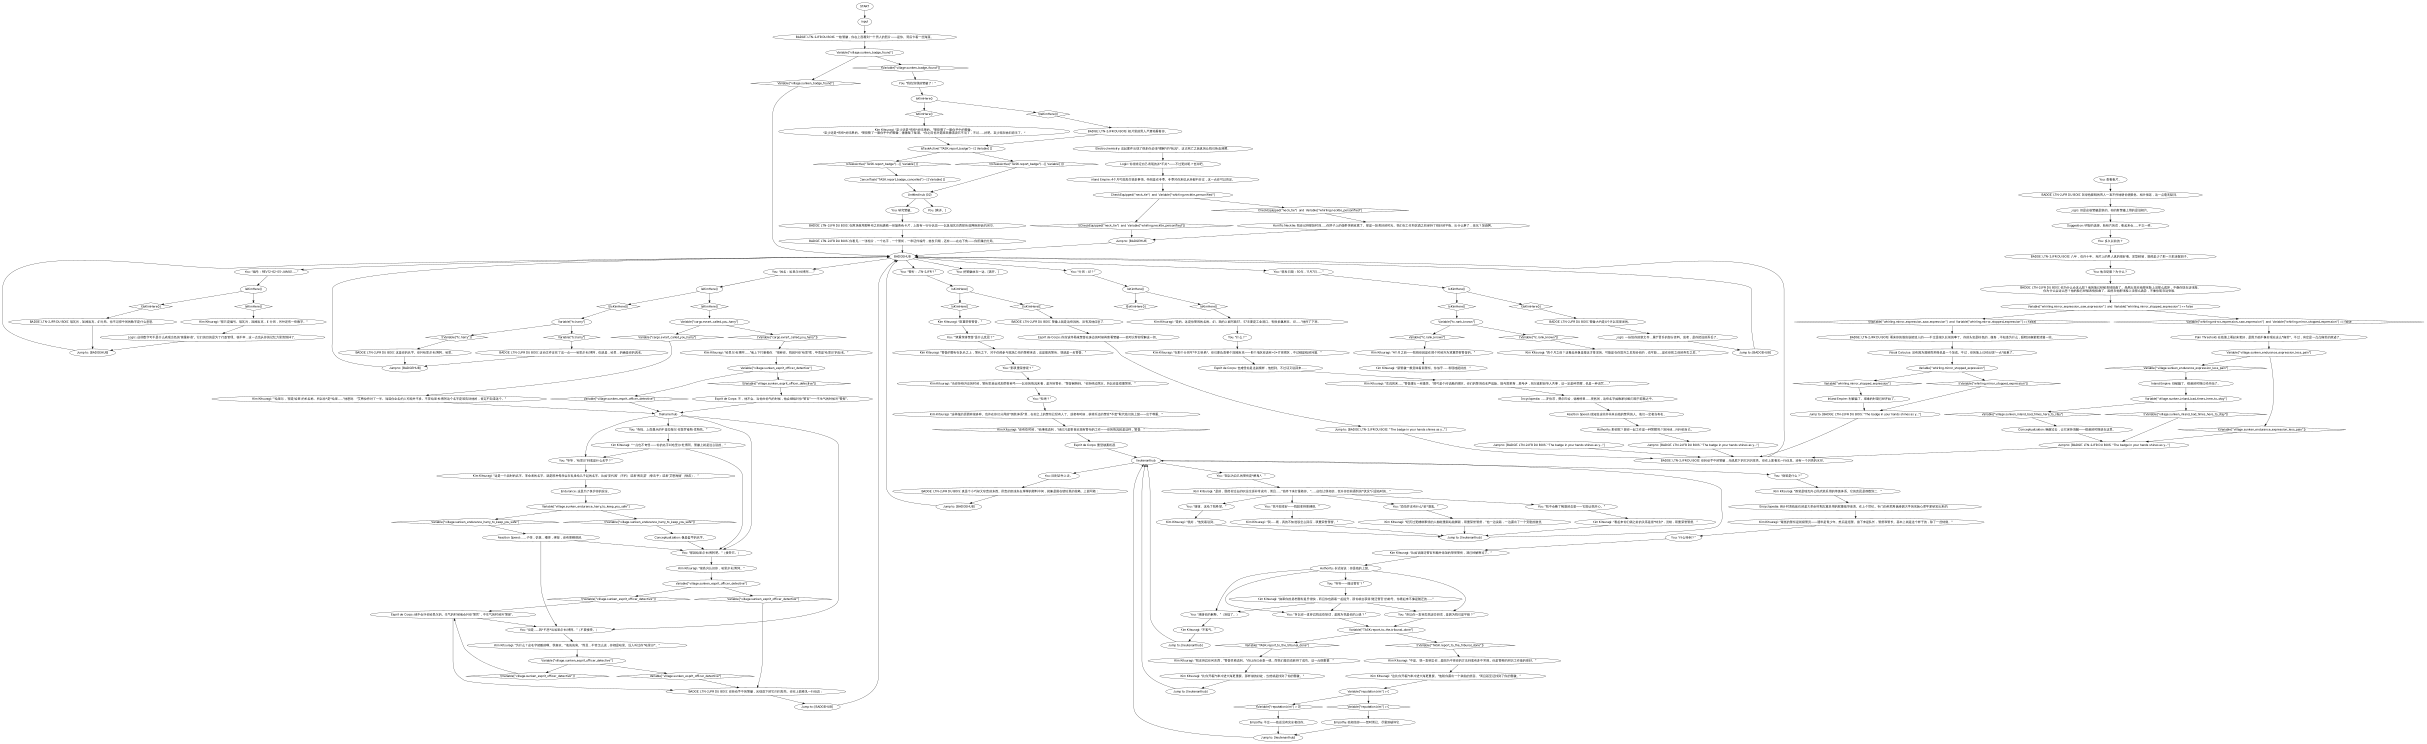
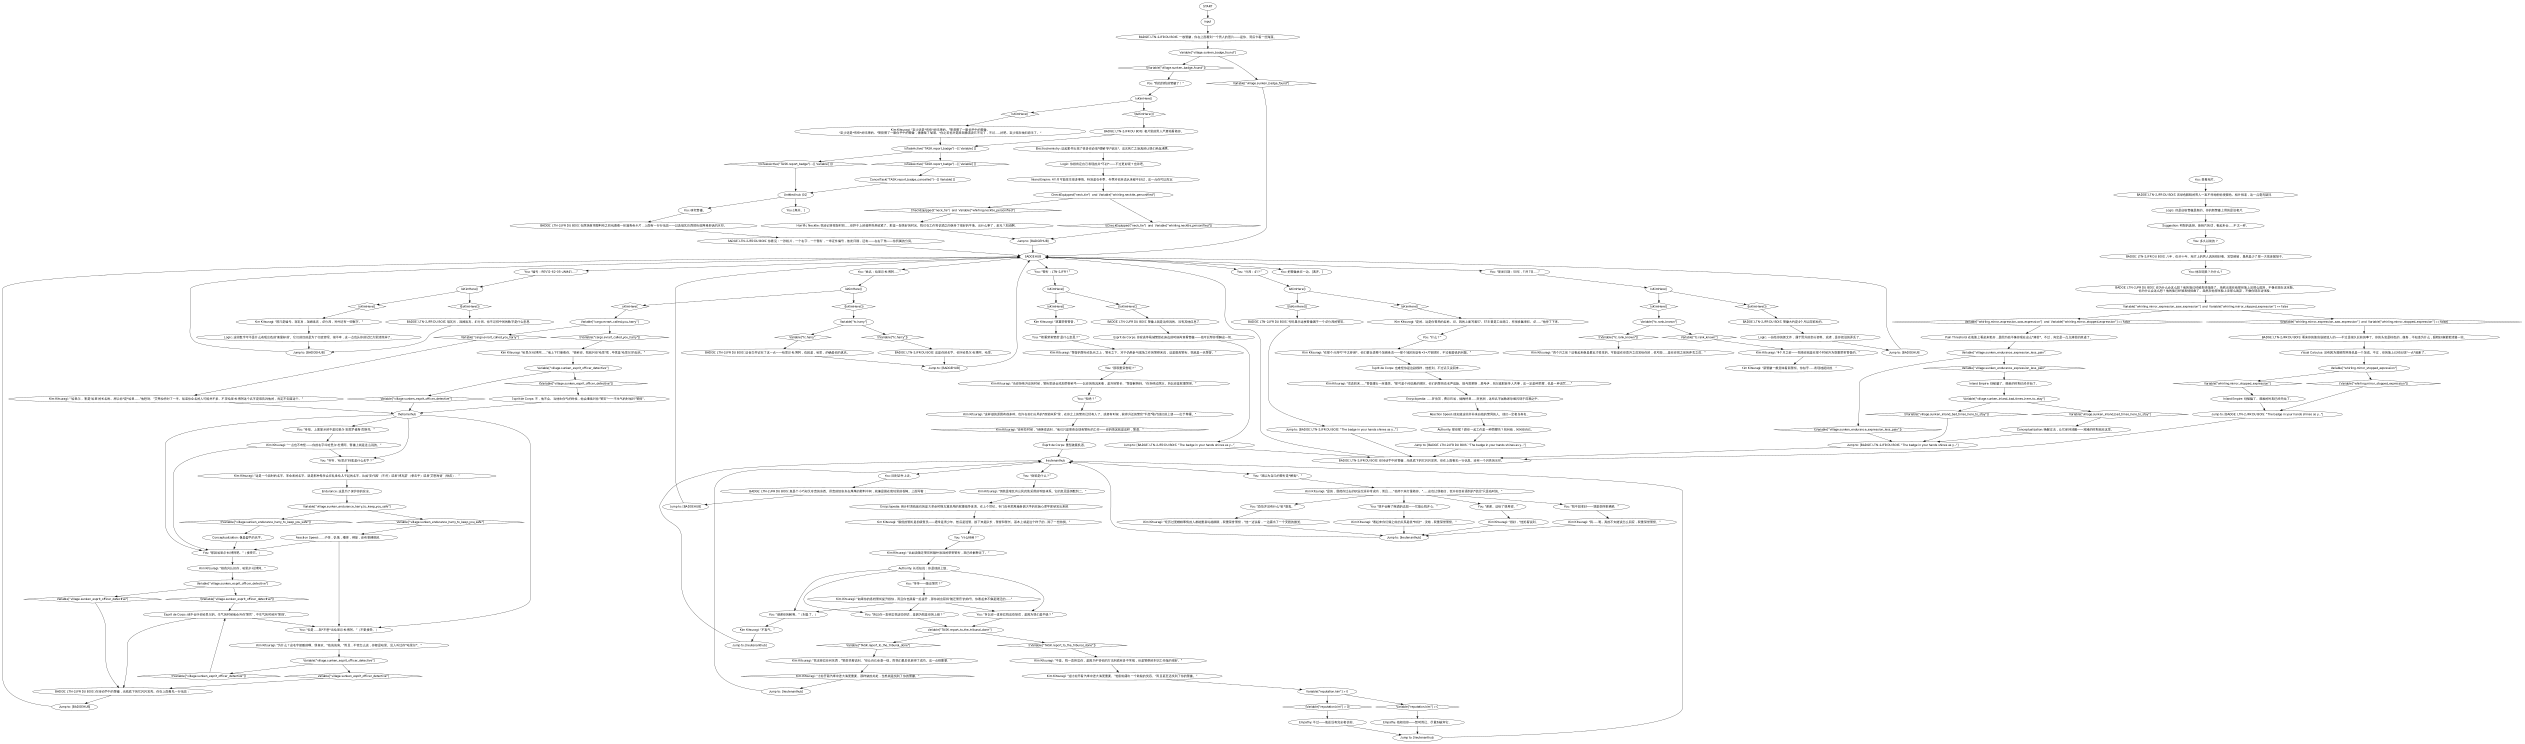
node "BADGE: LTN-2JFR DU BOIS: 号码显示这枚警徽属于一个41分局的警官。": added
node "Kim Kitsuragi: “比你开着汽車冲进大海更重要。那样做的好处，当然就是找到了你的警徽。”": shape ellipse -> diamond
